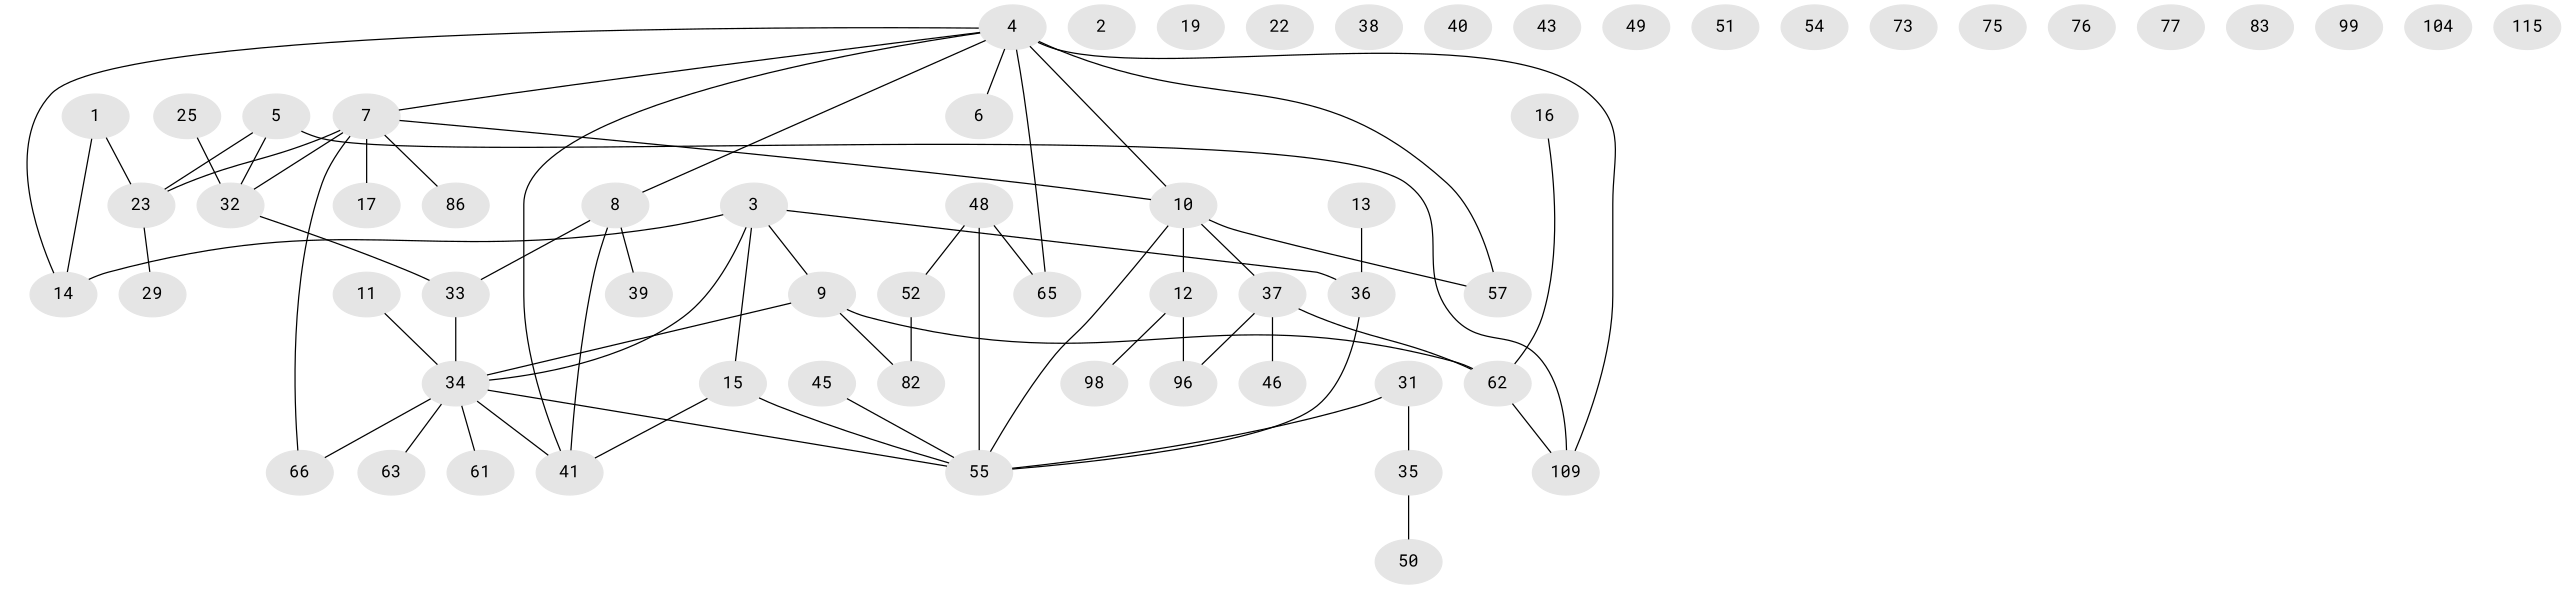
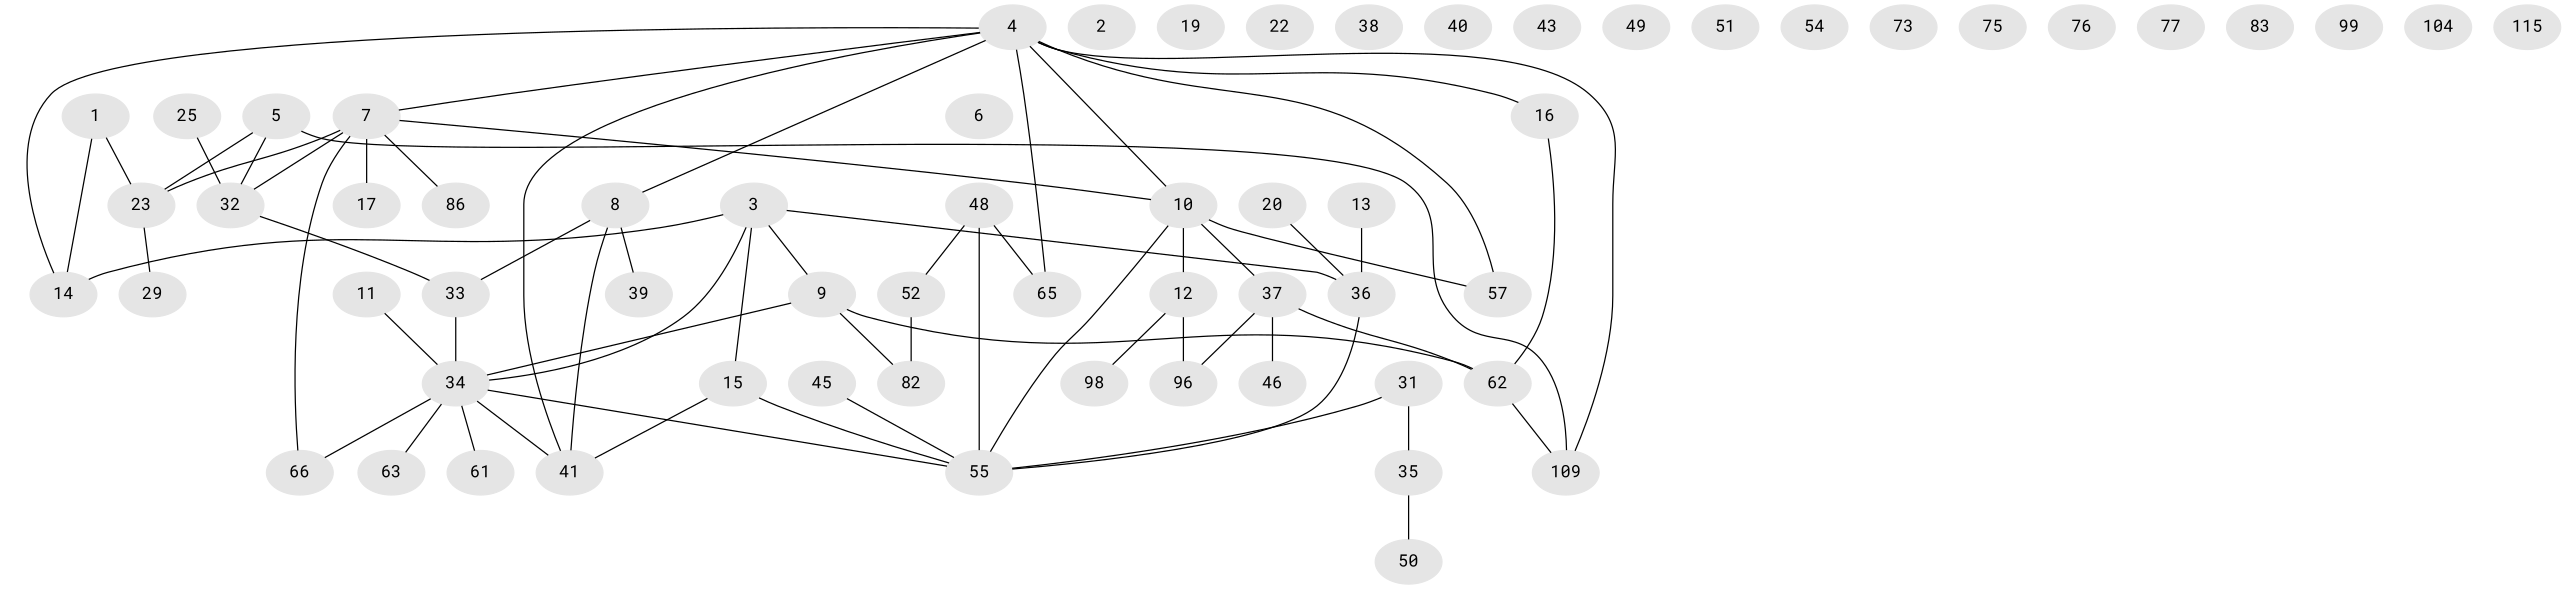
edge "4" -- "6": now "4" -- "16"
node "20": added
